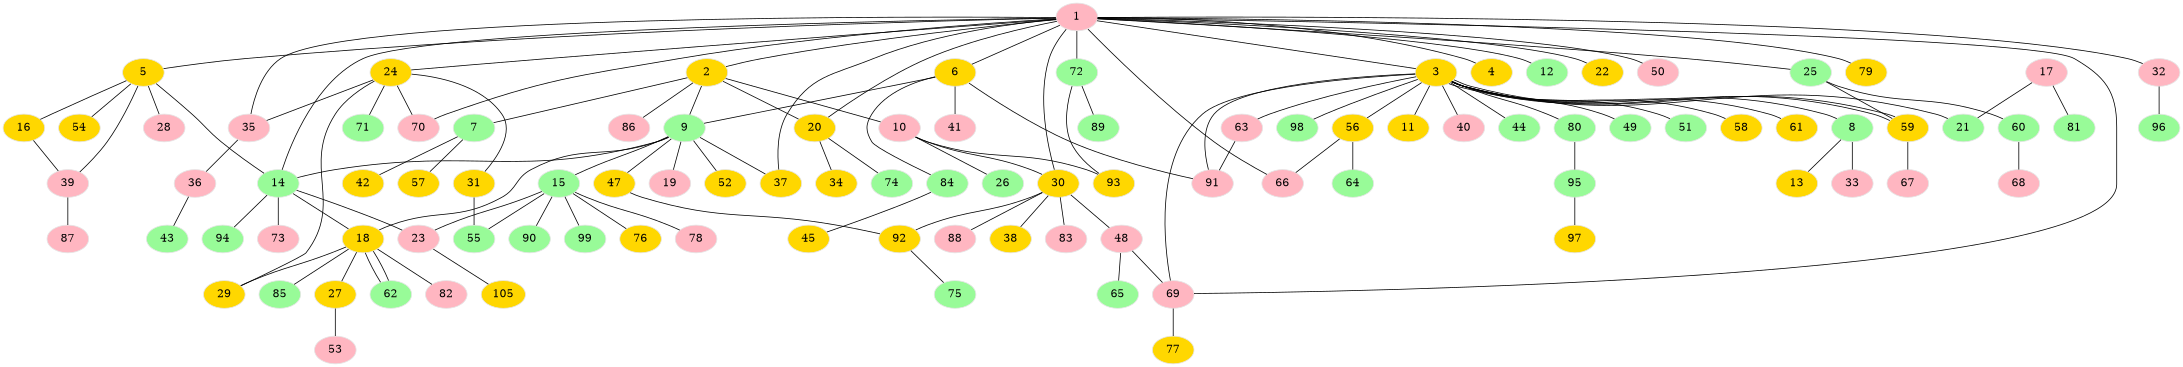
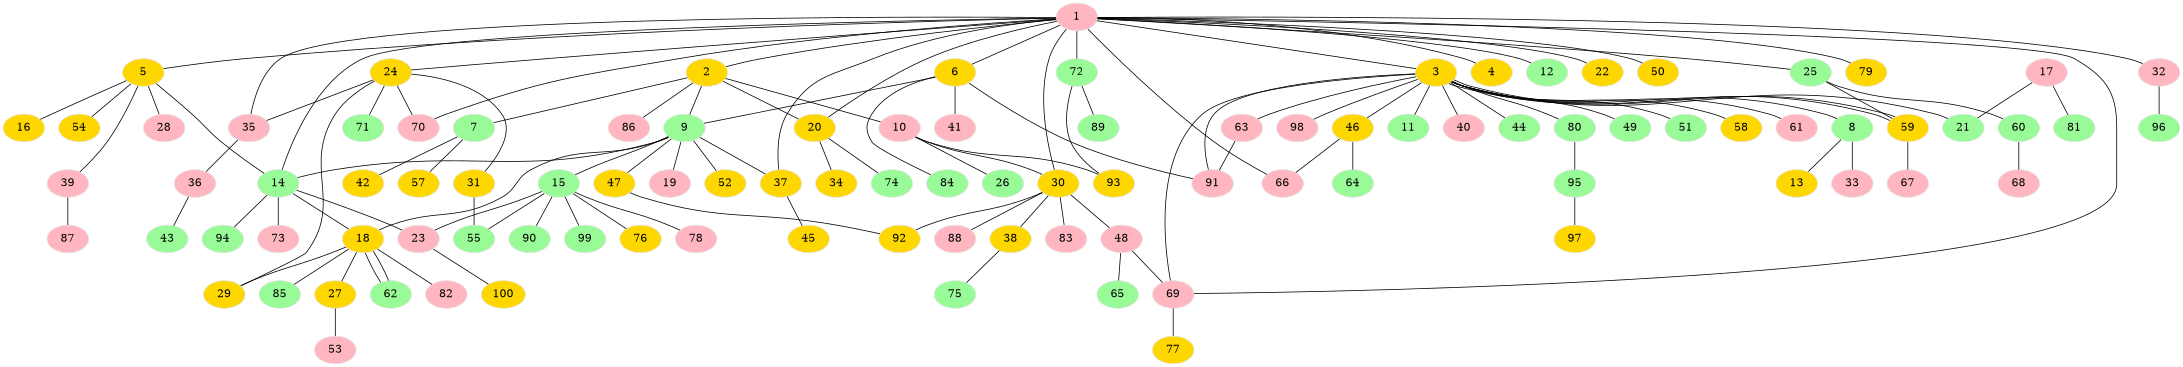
node "50": fillcolor lightpink -> gold
node "98": fillcolor palegreen -> lightpink
node "56": label "56" -> "46"
node "11": fillcolor gold -> palegreen
node "61": fillcolor gold -> lightpink
edge "16" -- "39": removed
edge "84" -- "45": now "37" -- "45"
edge "92" -- "75": now "38" -- "75"
node "105": label "105" -> "100"
